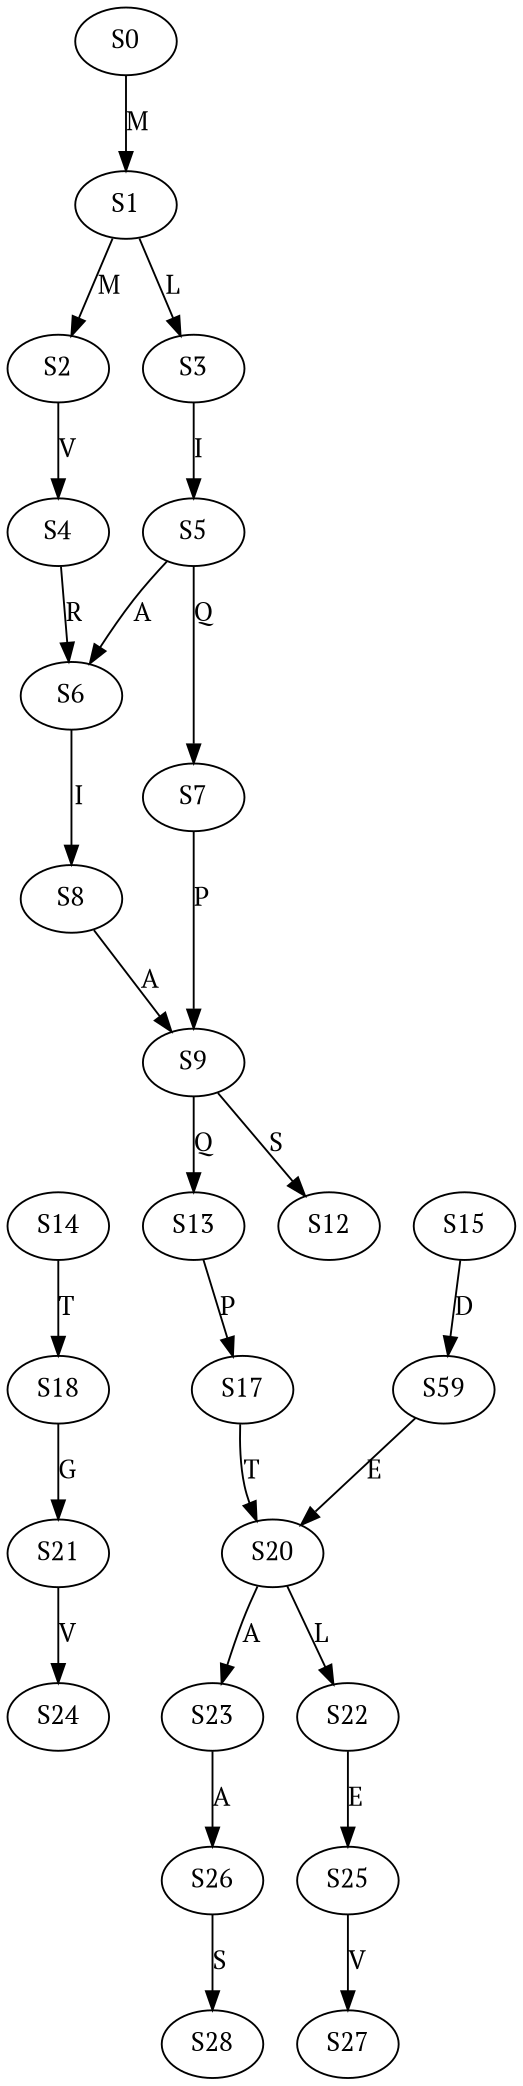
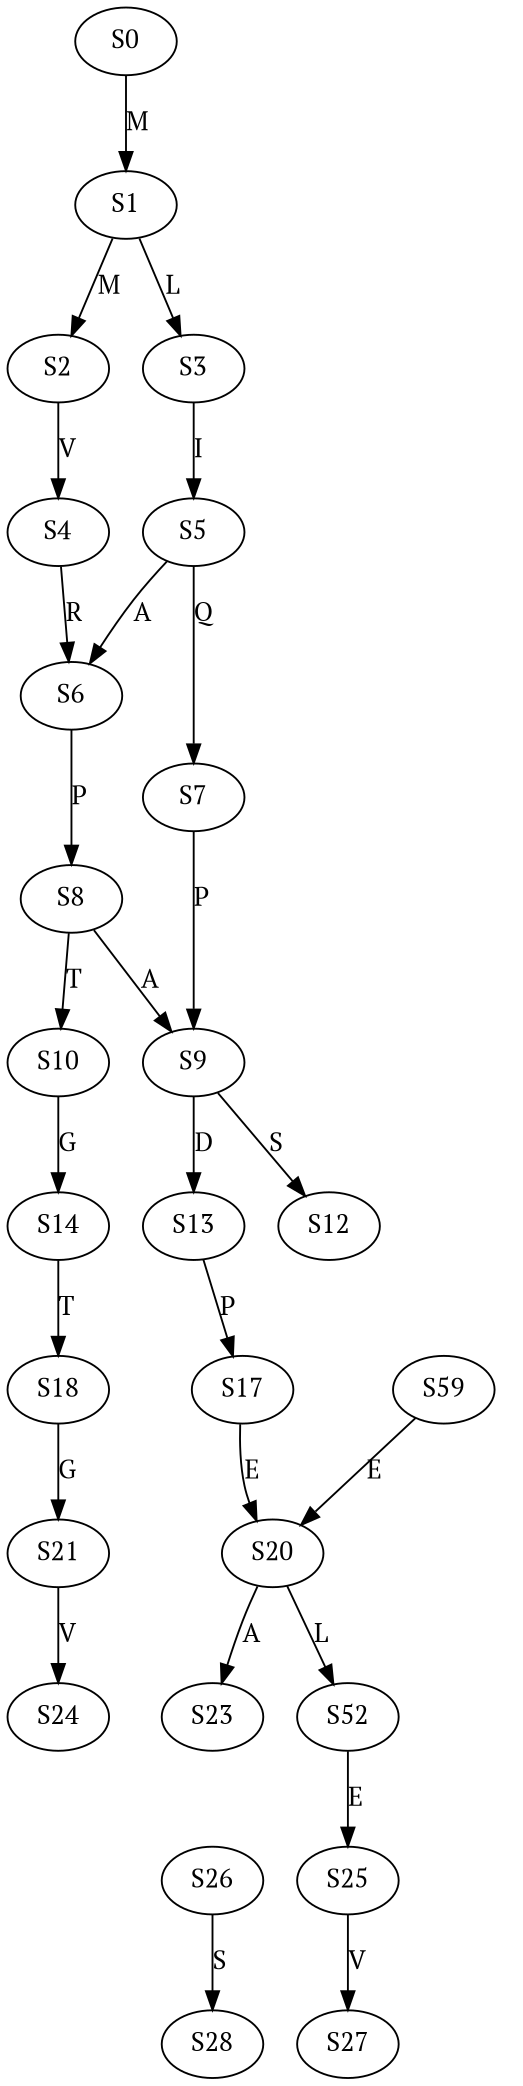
edge "S6" -> "S8": label "I" -> "P"
node "S10": added
edge "S9" -> "S13": label "Q" -> "D"
node "S15": removed
edge "S17" -> "S20": label "T" -> "E"
node "S22": label "S22" -> "S52"
edge "S23" -> "S26": removed, label "A"
